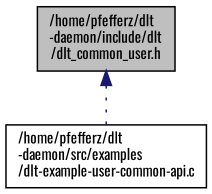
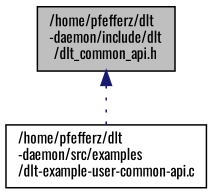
node "/home/pfefferz/dlt -daemon/include/dlt /dlt_common_user.h": label "/home/pfefferz/dlt -daemon/include/dlt /dlt_common_user.h" -> "/home/pfefferz/dlt -daemon/include/dlt /dlt_common_api.h"
